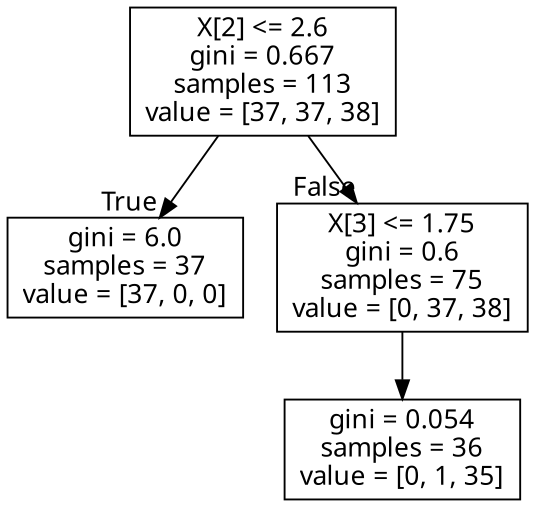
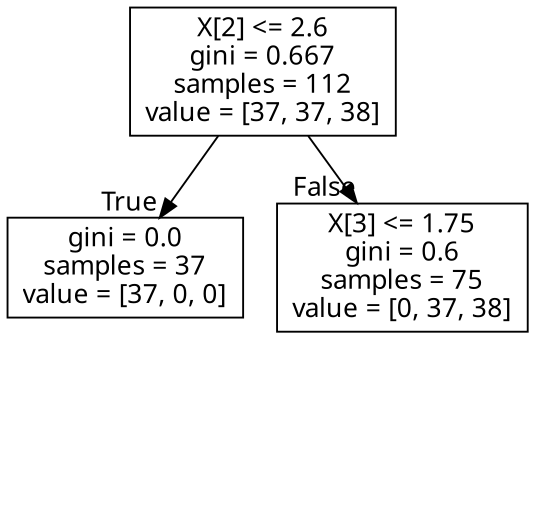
node "X[2] <= 2.6 gini = 0.667 samples = 113 value = [37, 37, 38]": label "X[2] <= 2.6 gini = 0.667 samples = 113 value = [37, 37, 38]" -> "X[2] <= 2.6 gini = 0.667 samples = 112 value = [37, 37, 38]"
node "gini = 6.0 samples = 37 value = [37, 0, 0]": label "gini = 6.0 samples = 37 value = [37, 0, 0]" -> "gini = 0.0 samples = 37 value = [37, 0, 0]"
node "gini = 0.054 samples = 36 value = [0, 1, 35]": removed
